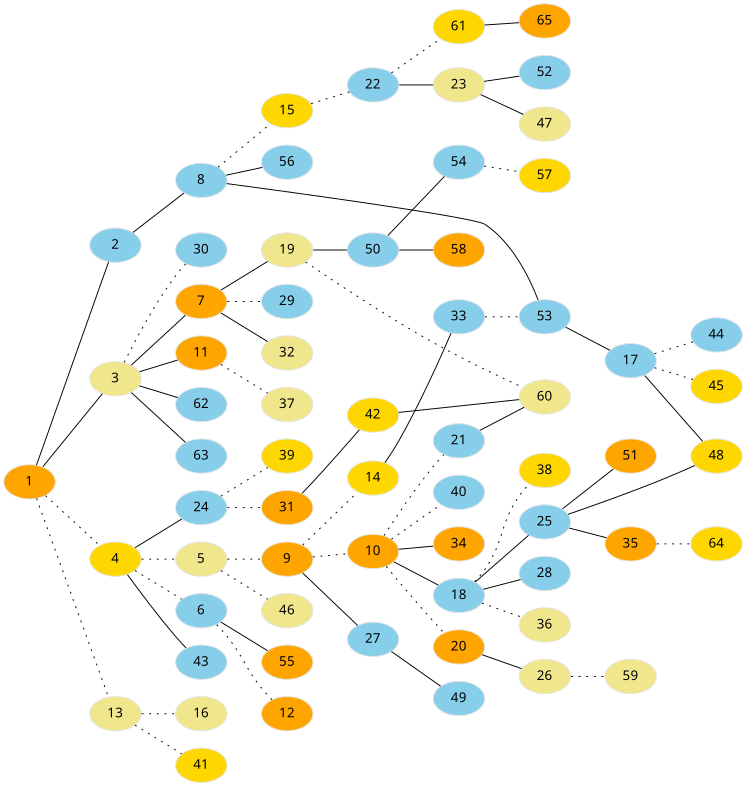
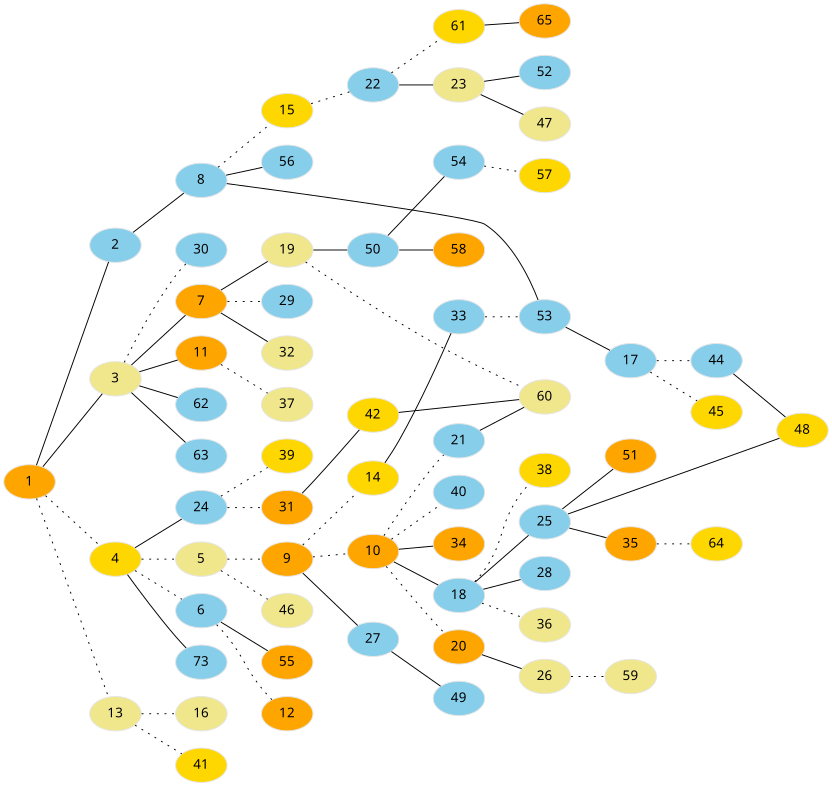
edge "17" -- "48": now "44" -- "48"
node "43": label "43" -> "73"
